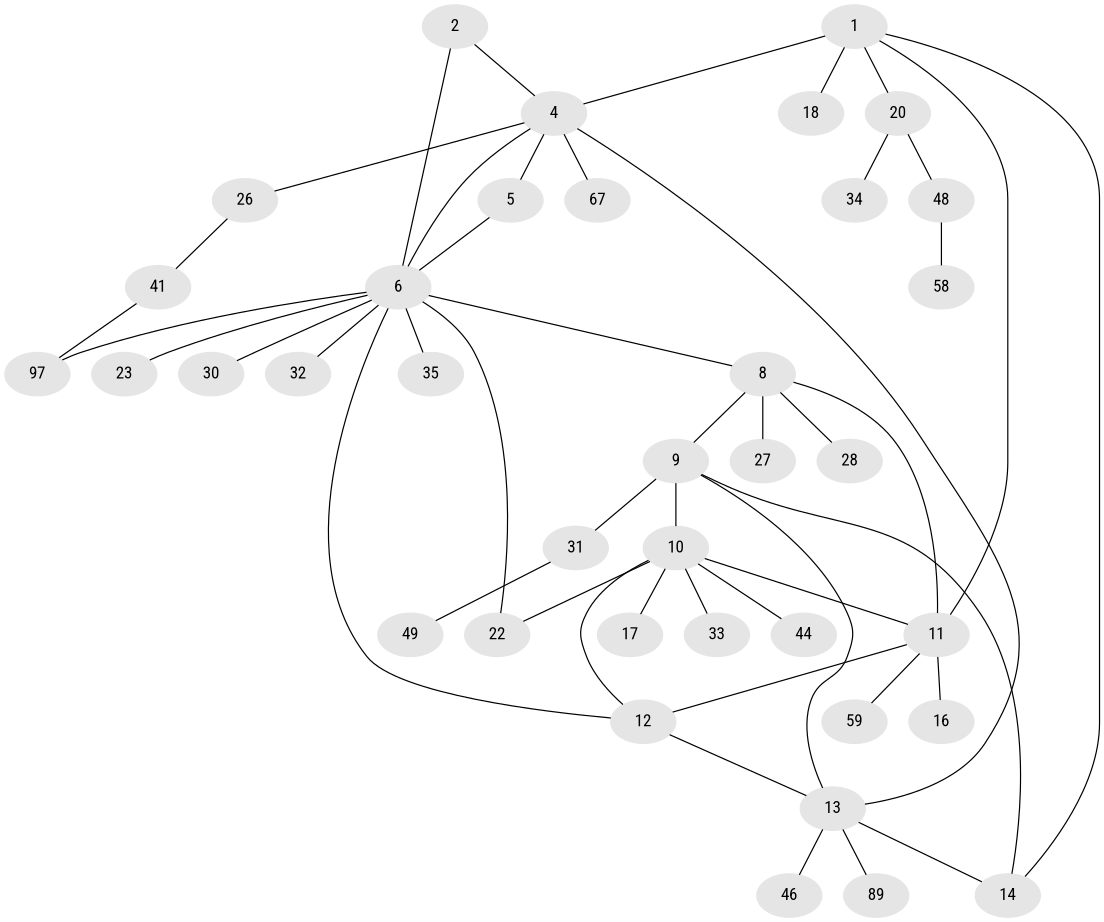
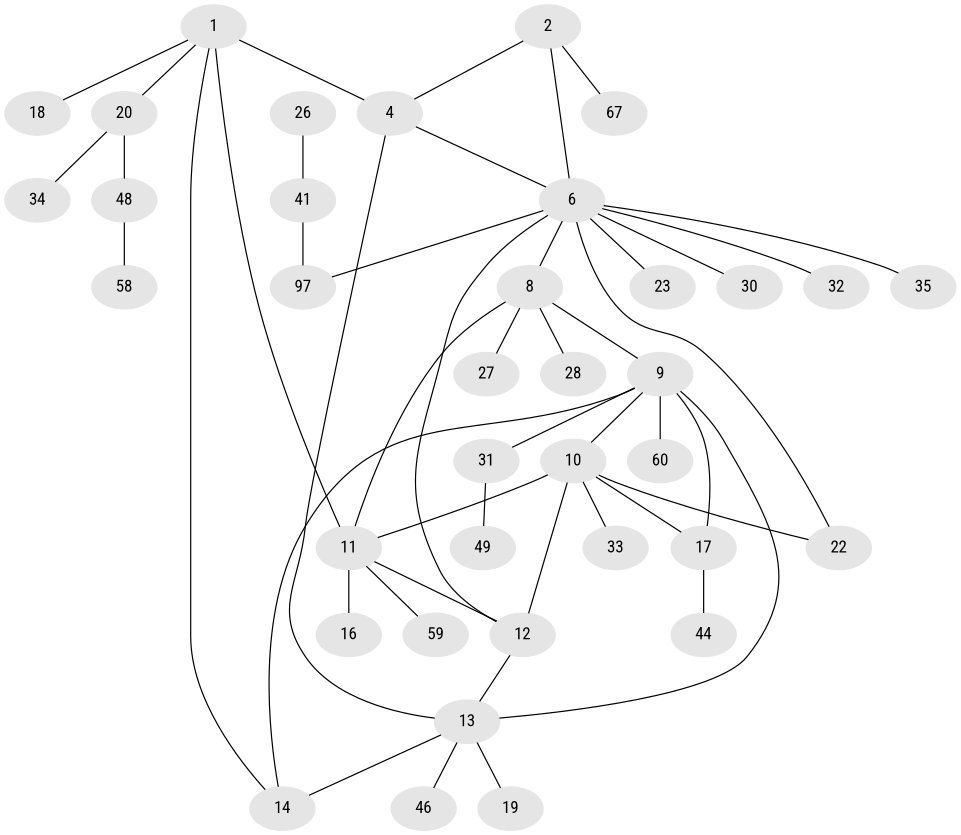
edge "4" -- "26": removed
edge "4" -- "67": now "2" -- "67"
node "5": removed
edge "9" -- "17": added
node "60": added
edge "10" -- "44": now "17" -- "44"
node "89": label "89" -> "19"
